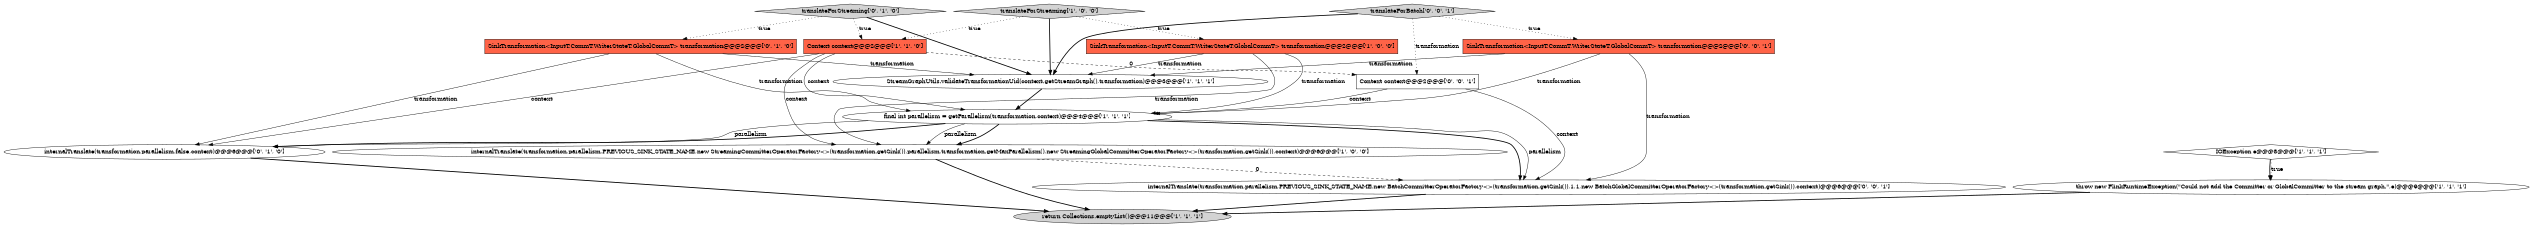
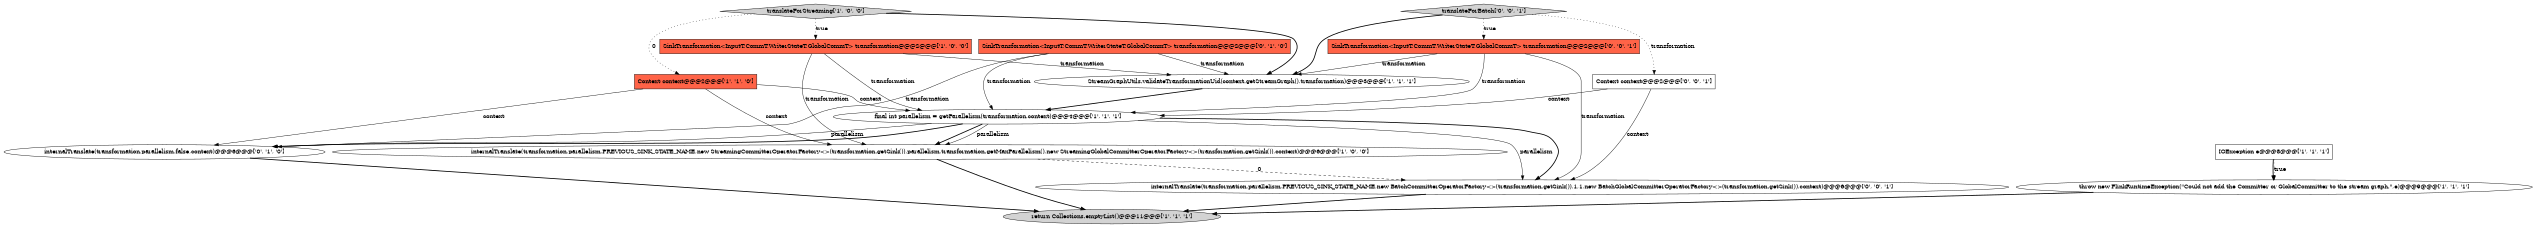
node "translateForStreaming['0', '1', '0']": removed
edge "translateForStreaming['1', '0', '0']" -> "Context context@@@2@@@['1', '1', '0']": label "true" -> "0"
edge "Context context@@@2@@@['1', '1', '0']" -> "Context context@@@2@@@['0', '0', '1']": removed, label "0"
node "IOException e@@@8@@@['1', '1', '1']": shape diamond -> box
